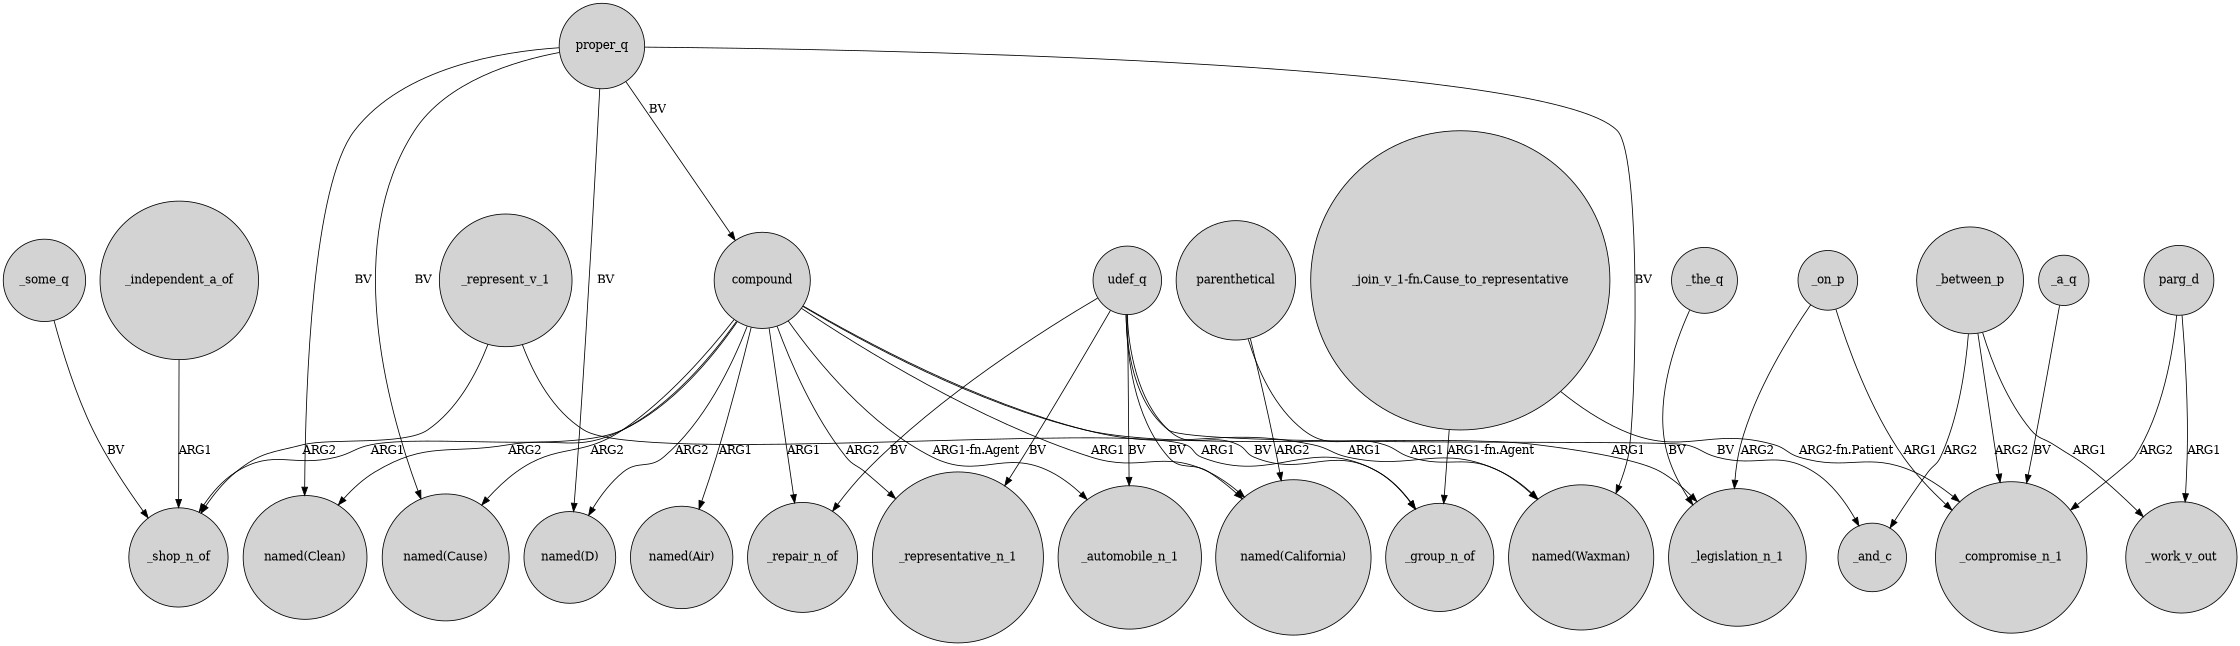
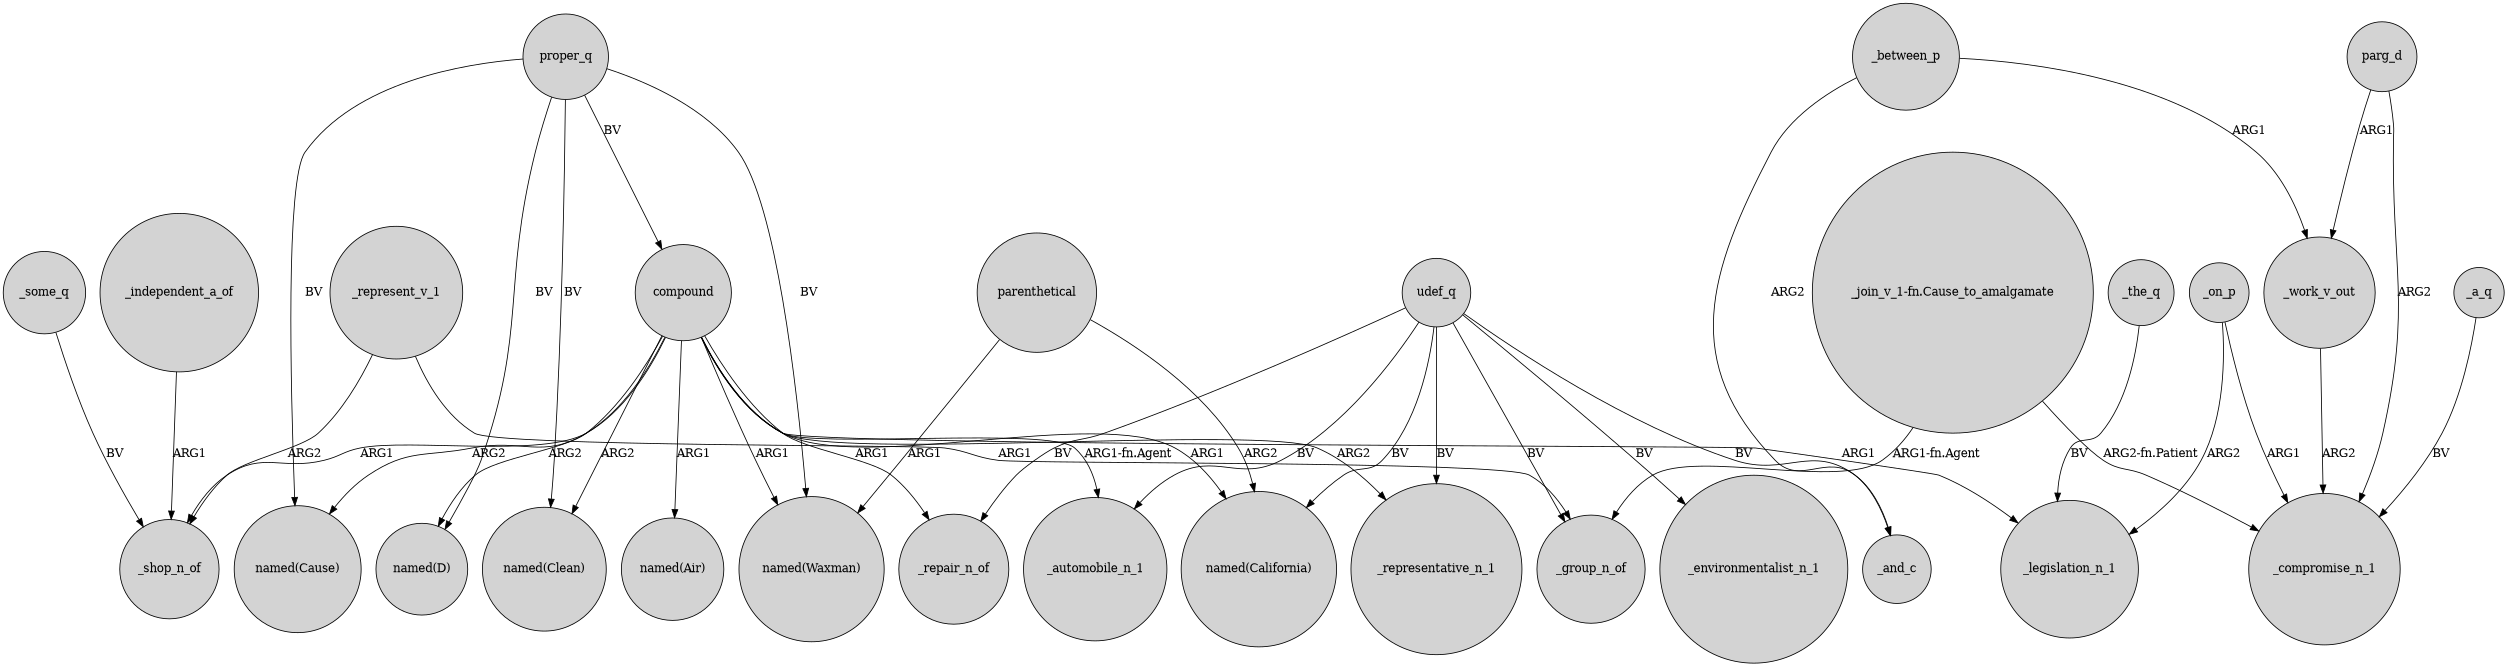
node "_join_v_1-fn.Cause_to_representative": label "_join_v_1-fn.Cause_to_representative" -> "_join_v_1-fn.Cause_to_amalgamate"
edge "_between_p" -> "_compromise_n_1": now "_work_v_out" -> "_compromise_n_1"
node "_environmentalist_n_1": added
